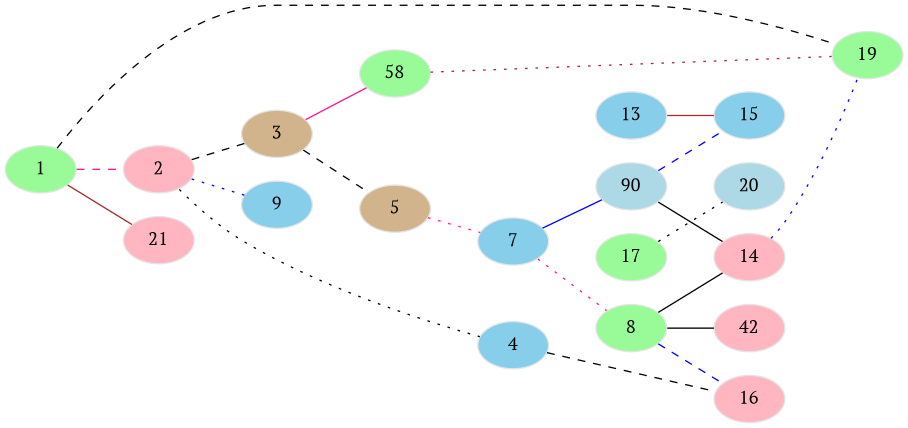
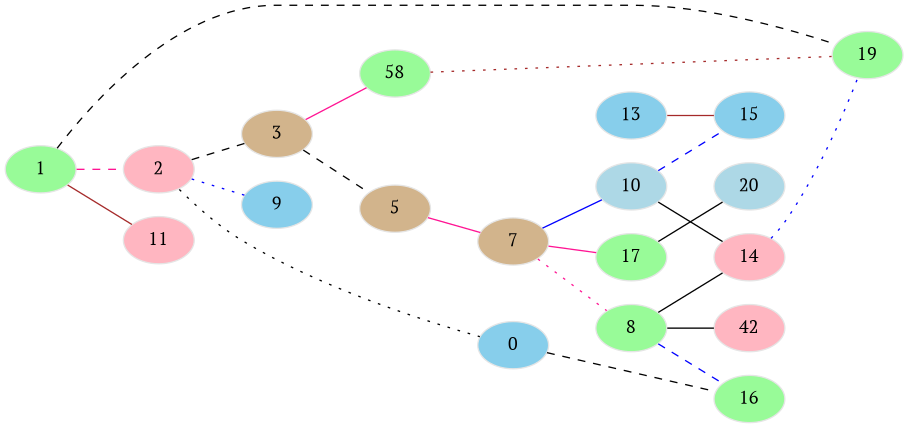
node "90": label "90" -> "10"
edge "5" -- "7": style dotted -> solid
edge "20" -- "17": style dotted -> solid
node "21": label "21" -> "11"
node "7": fillcolor skyblue -> tan
edge "7" -- "17": added
node "4": label "4" -> "0"
node "16": fillcolor lightpink -> palegreen
